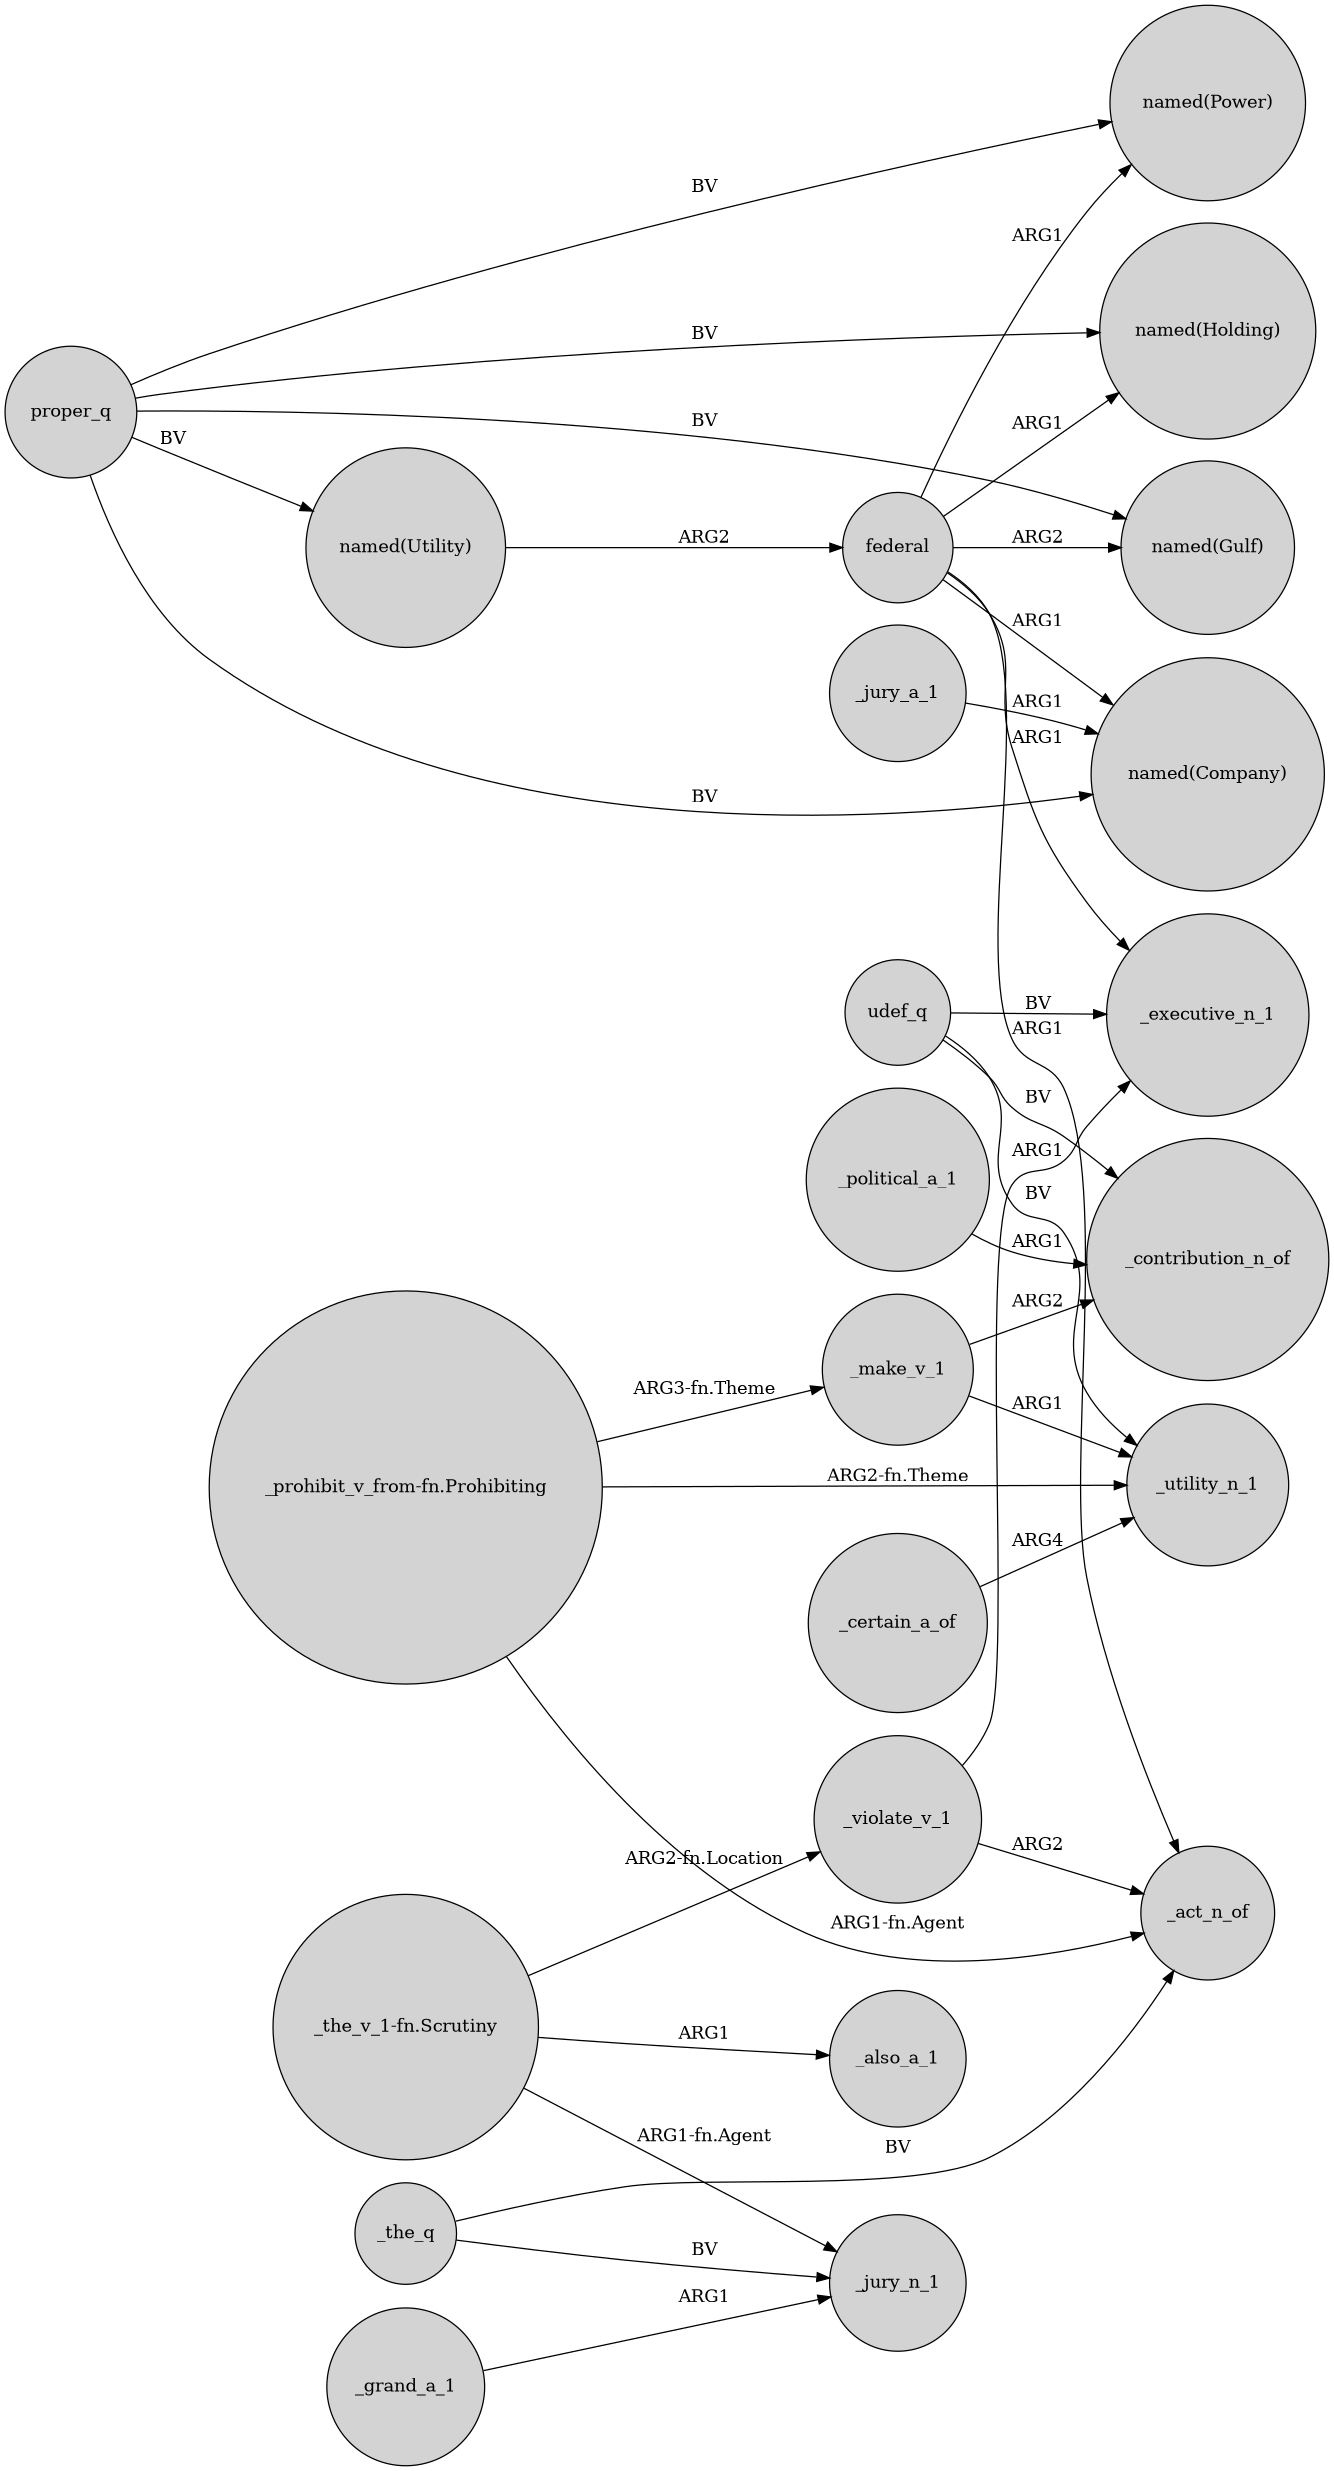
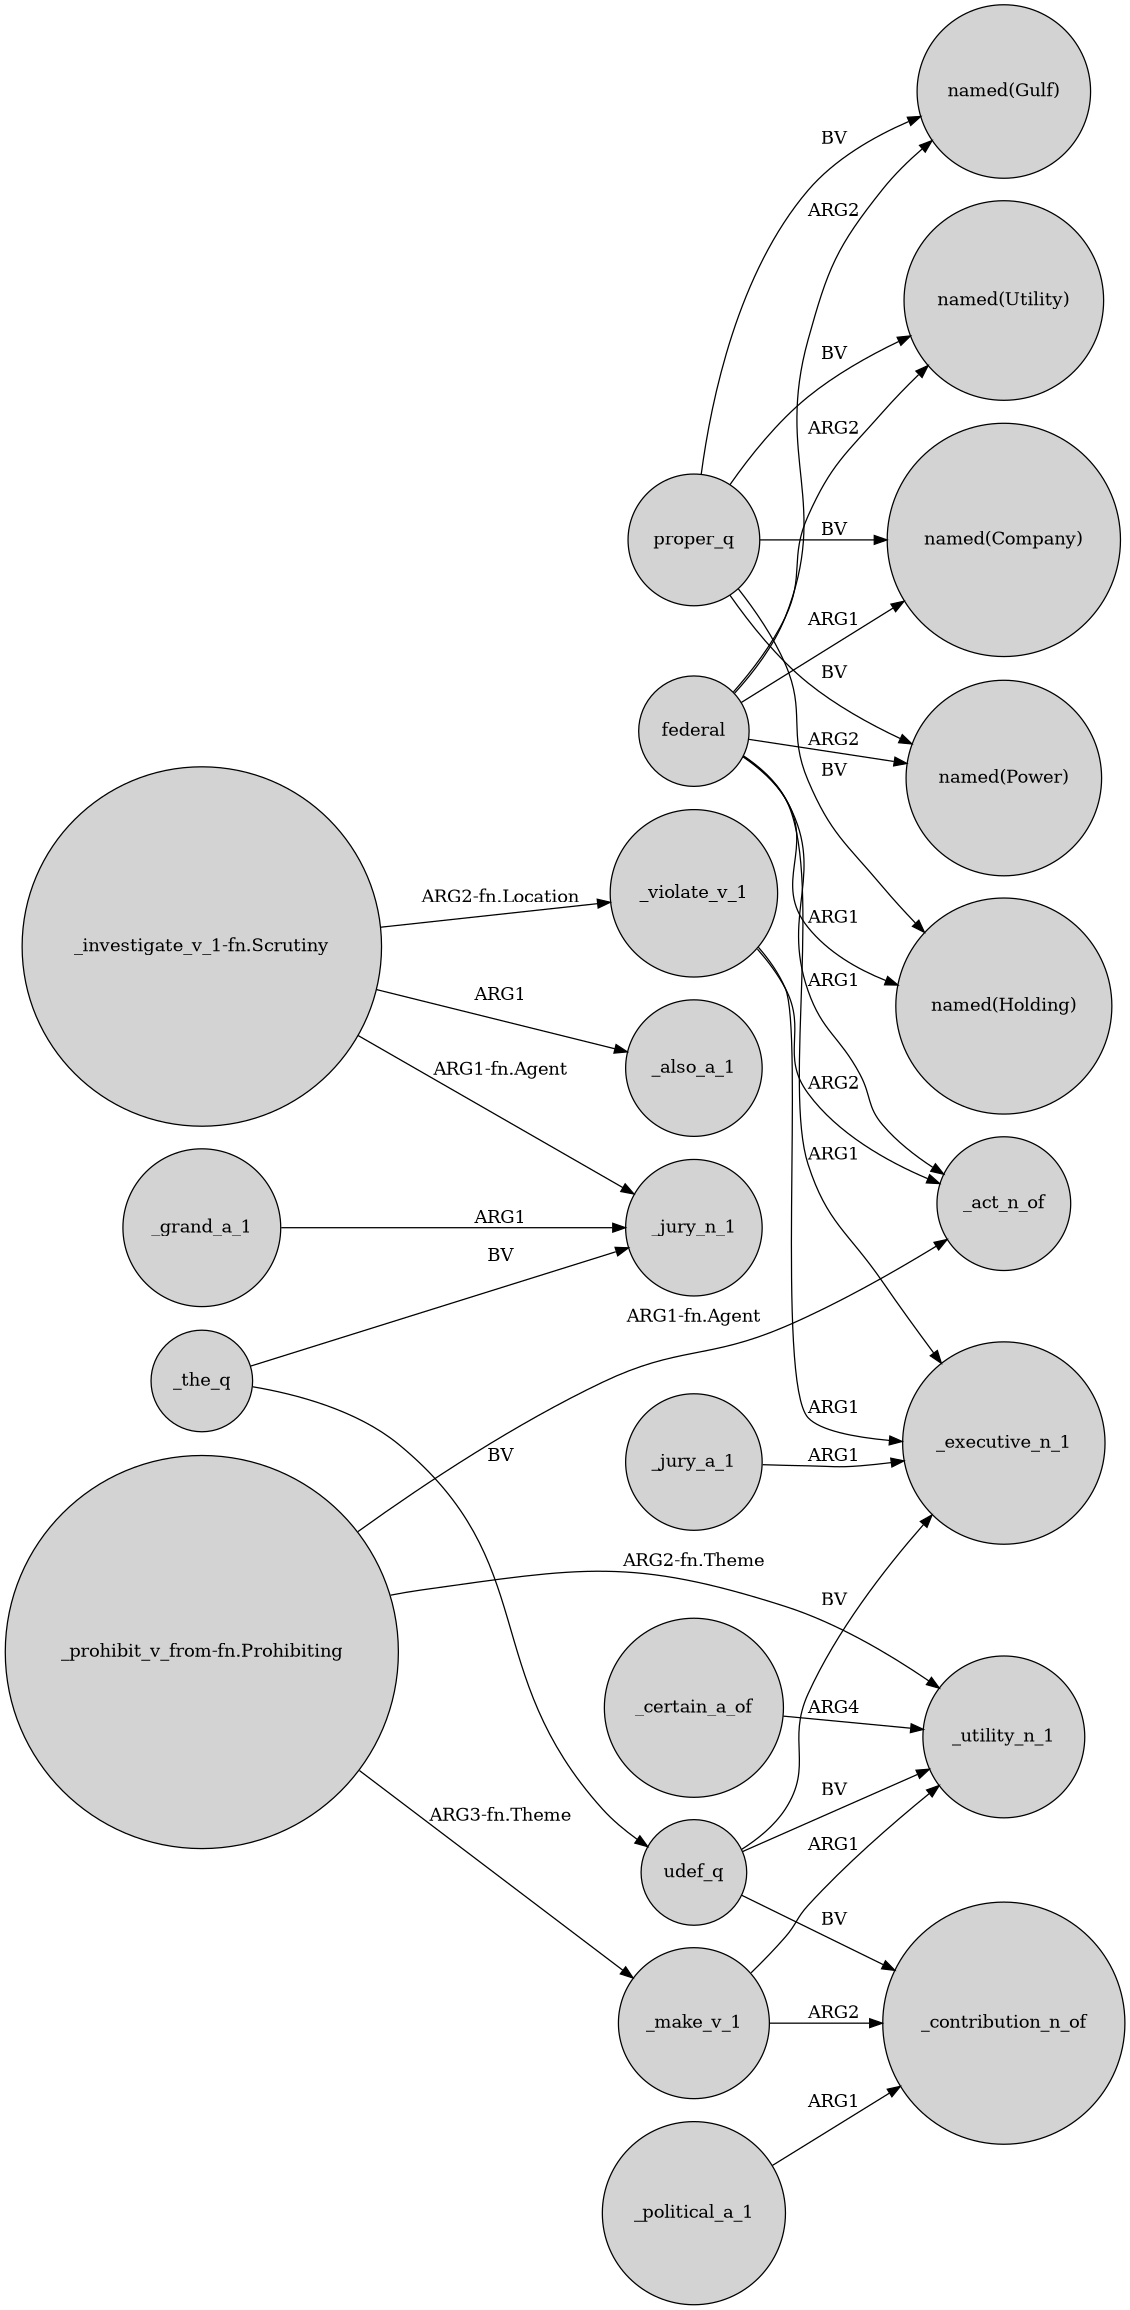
edge "federal" -> "named(Power)": label "ARG1" -> "ARG2"
edge "named(Utility)" -> "federal": reversed
edge "_jury_a_1" -> "named(Company)": now "_jury_a_1" -> "_executive_n_1"
node "_the_v_1-fn.Scrutiny": label "_the_v_1-fn.Scrutiny" -> "_investigate_v_1-fn.Scrutiny"
edge "_the_q" -> "_act_n_of": now "_the_q" -> "udef_q"
